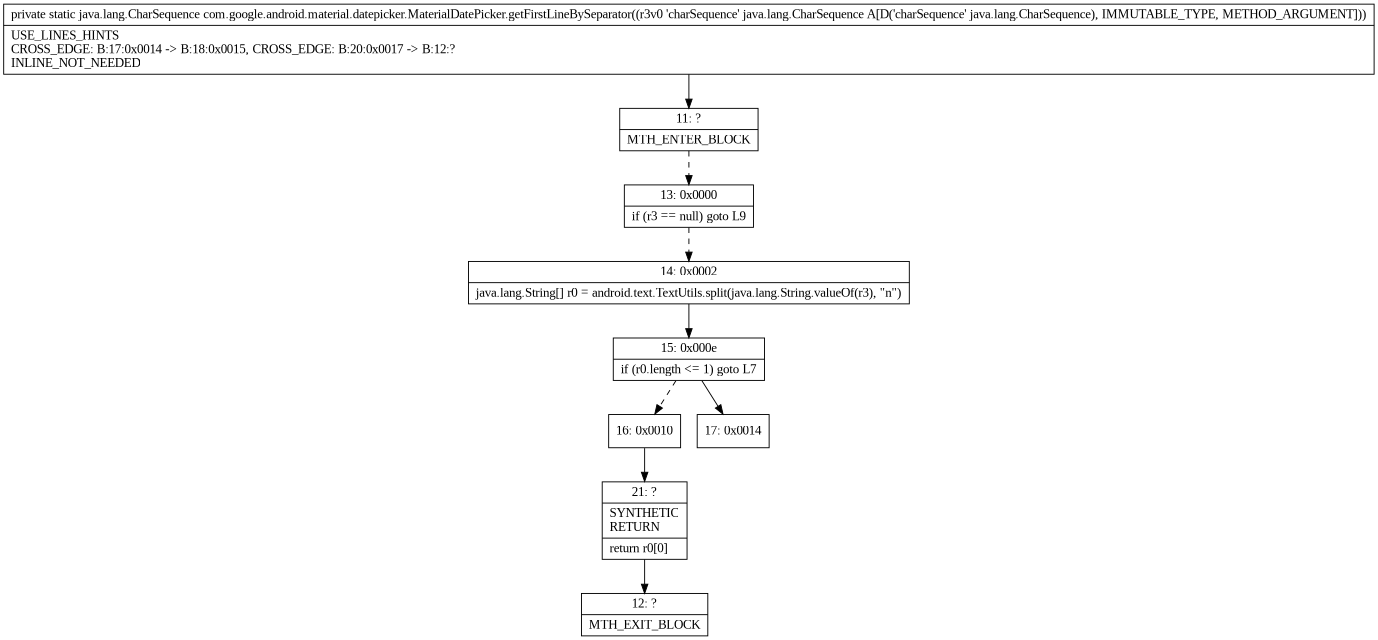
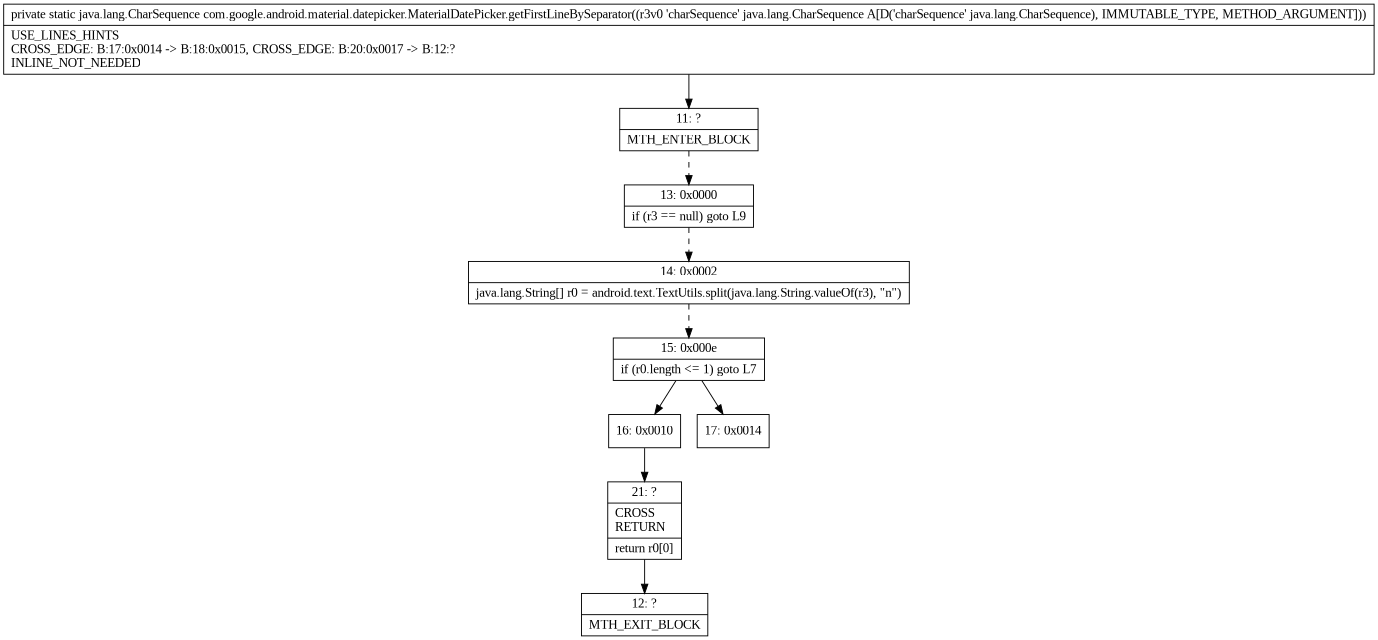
edge "14: 0x0002" -> "15: 0x000e": style solid -> dashed
edge "15: 0x000e" -> "16: 0x0010": style dashed -> solid
node "21: ?": text "SYNTHETIC" -> "CROSS"
